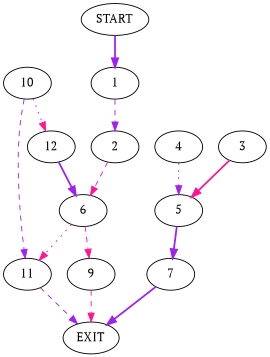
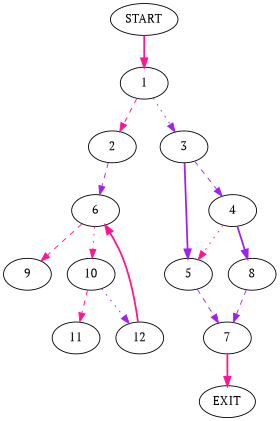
edge "START" -> "1": color purple -> deeppink
edge "10" -> "12": color deeppink -> purple
edge "1" -> "2": color purple -> deeppink
edge "1" -> "3": added
edge "10" -> "11": color purple -> deeppink
edge "4" -> "5": color purple -> deeppink
edge "12" -> "6": color purple -> deeppink
edge "2" -> "6": color deeppink -> purple
edge "3" -> "4": added
edge "3" -> "5": color deeppink -> purple
edge "5" -> "7": style bold -> dashed
edge "6" -> "11": now "6" -> "10"
node "8": added
edge "9" -> "EXIT": removed
edge "11" -> "EXIT": removed
edge "7" -> "EXIT": color purple -> deeppink
